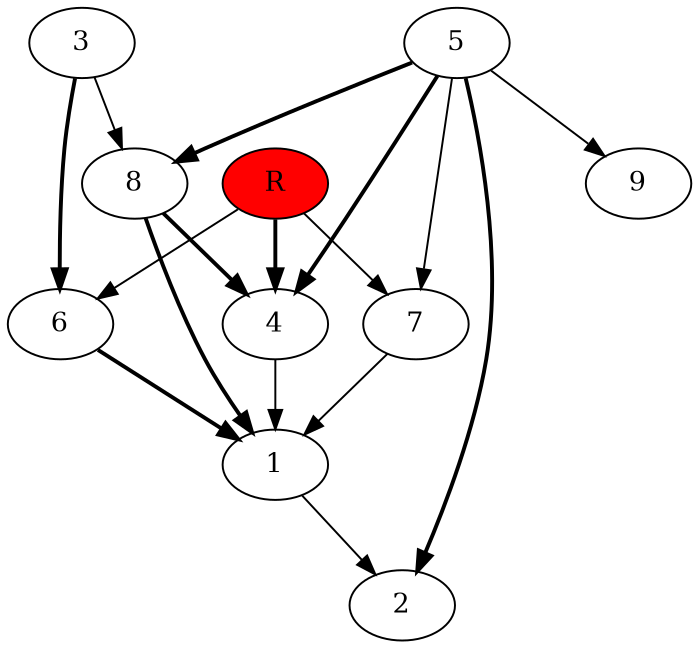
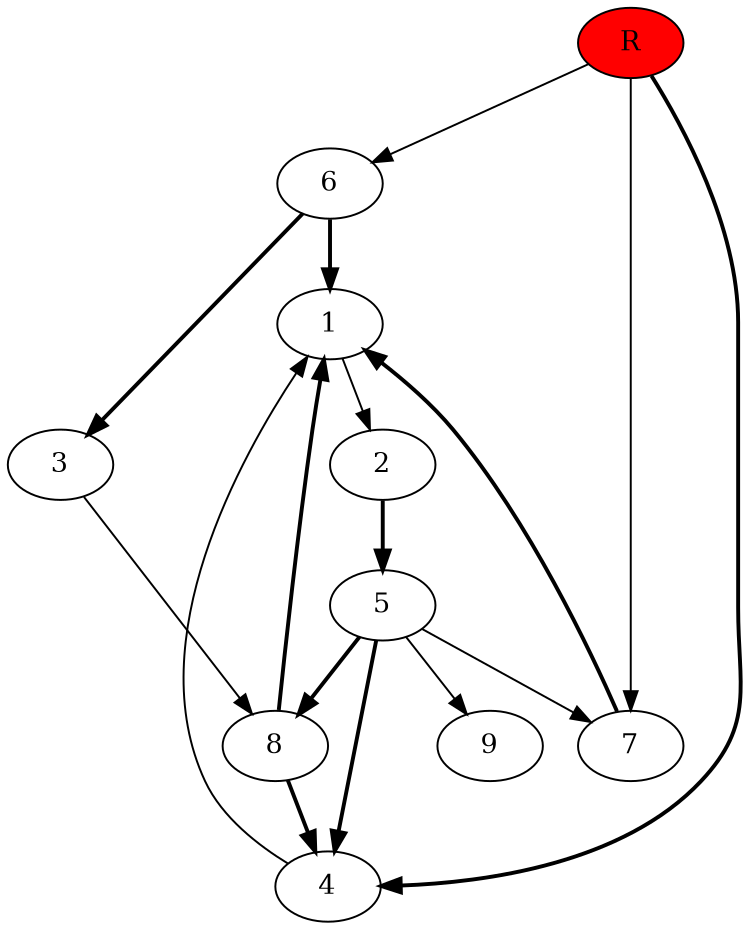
edge "3" -> "6": reversed
edge "5" -> "2": reversed
edge "7" -> "1": style solid -> bold
